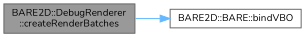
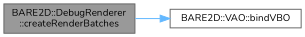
node "BARE2D::BARE::bindVBO": label "BARE2D::BARE::bindVBO" -> "BARE2D::VAO::bindVBO"
